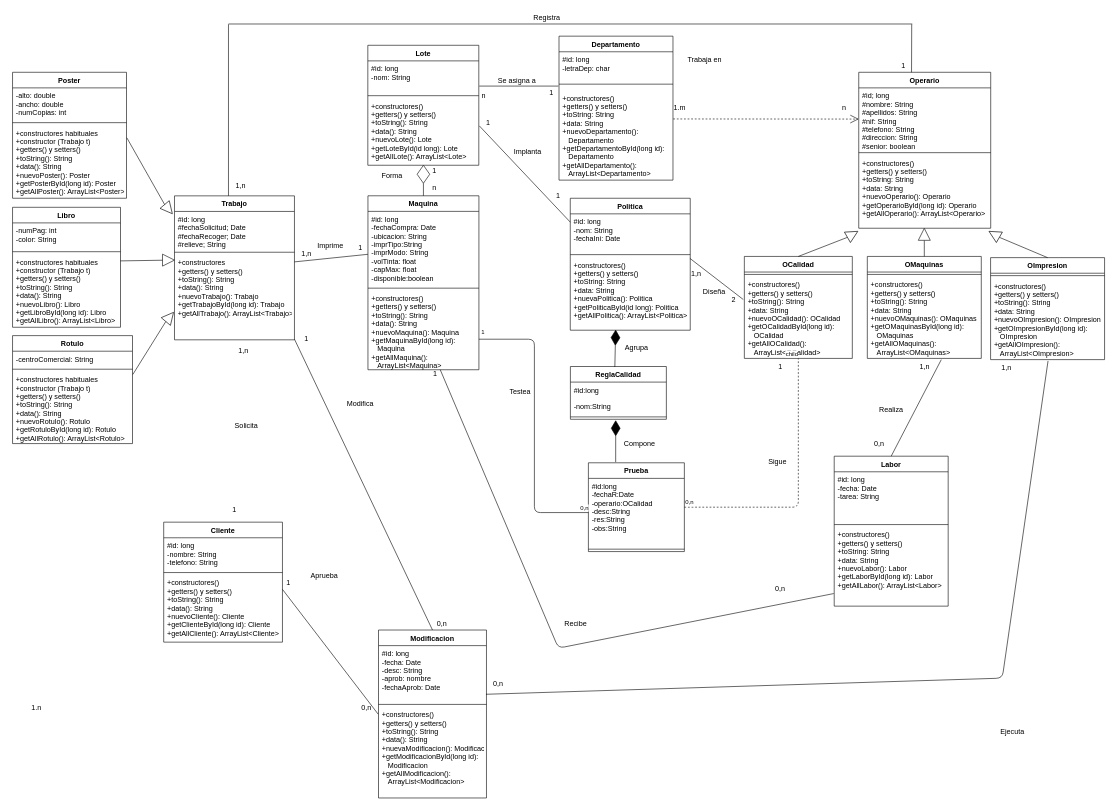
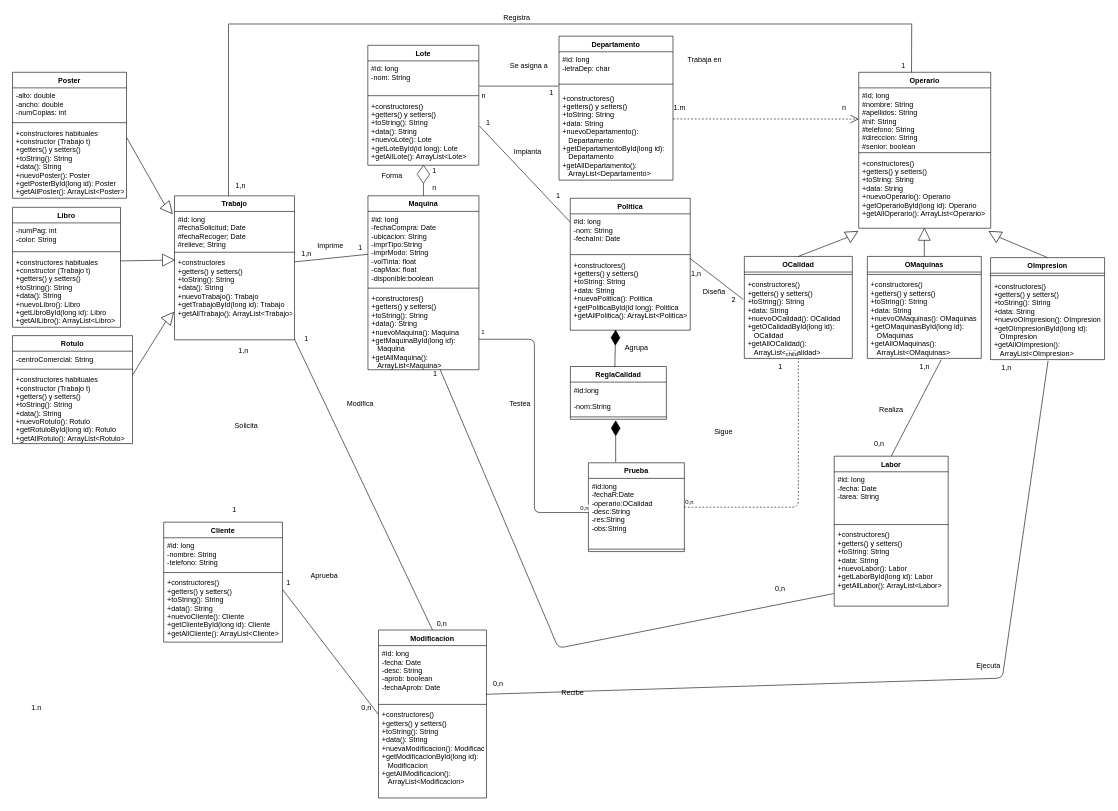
node "Registra": moved (547, 18) -> (517, 18)
node "Se asigna a": moved (517, 81) -> (529, 66)
node "Testea": moved (520, 392) -> (520, 404)
node "Compone": removed
node "Sigue": moved (777, 462) -> (723, 432)
node "Recibe": moved (575, 624) -> (572, 693)
node "#id: long -fecha: Date -desc: String -aprob: nombre -fechaAprob: Date": label "#id: long -fecha: Date -desc: String -aprob: nombre -fechaAprob: Date" -> "#id: long -fecha: Date -desc: String -aprob: boolean -fechaAprob: Date"
node "Ejecuta": moved (1012, 732) -> (988, 666)
